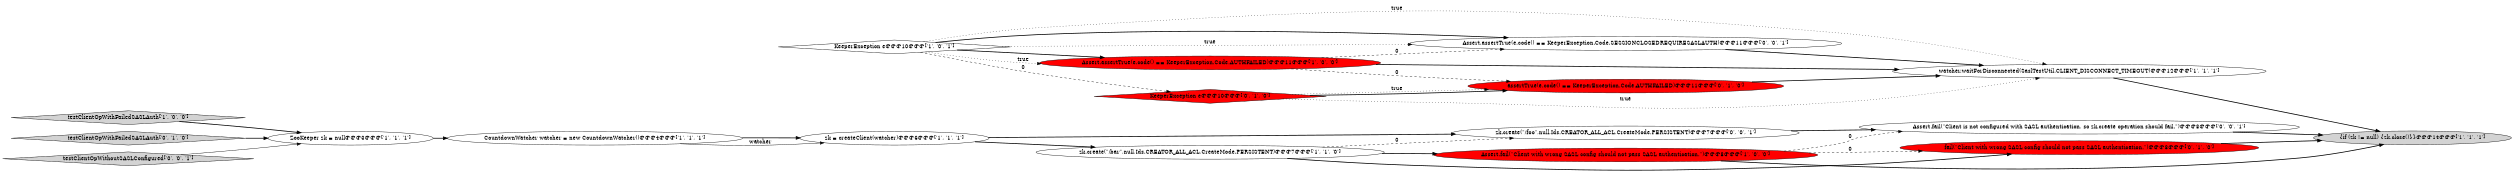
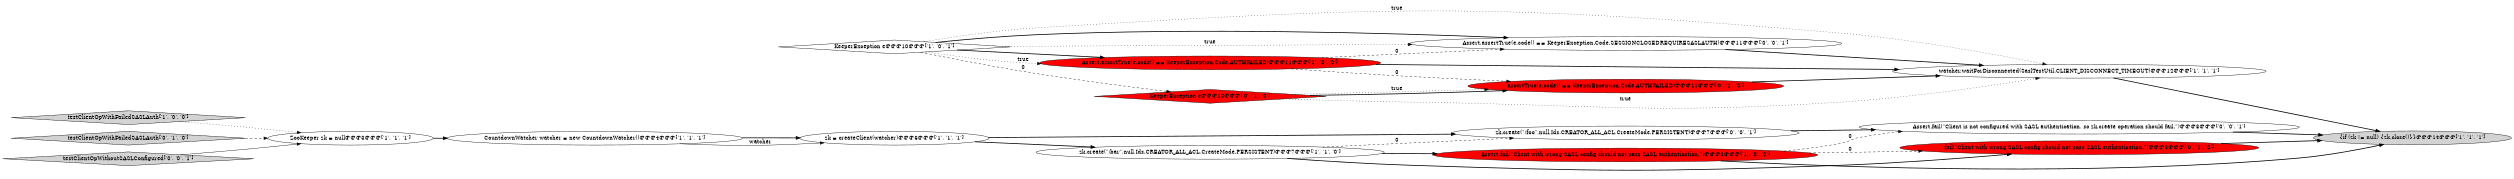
edge "testClientOpWithFailedSASLAuth['1', '0', '0']" -> "ZooKeeper zk = null@@@3@@@['1', '1', '1']": style bold -> dotted
edge "testClientOpWithFailedSASLAuth['0', '1', '0']" -> "ZooKeeper zk = null@@@3@@@['1', '1', '1']": style bold -> dashed
